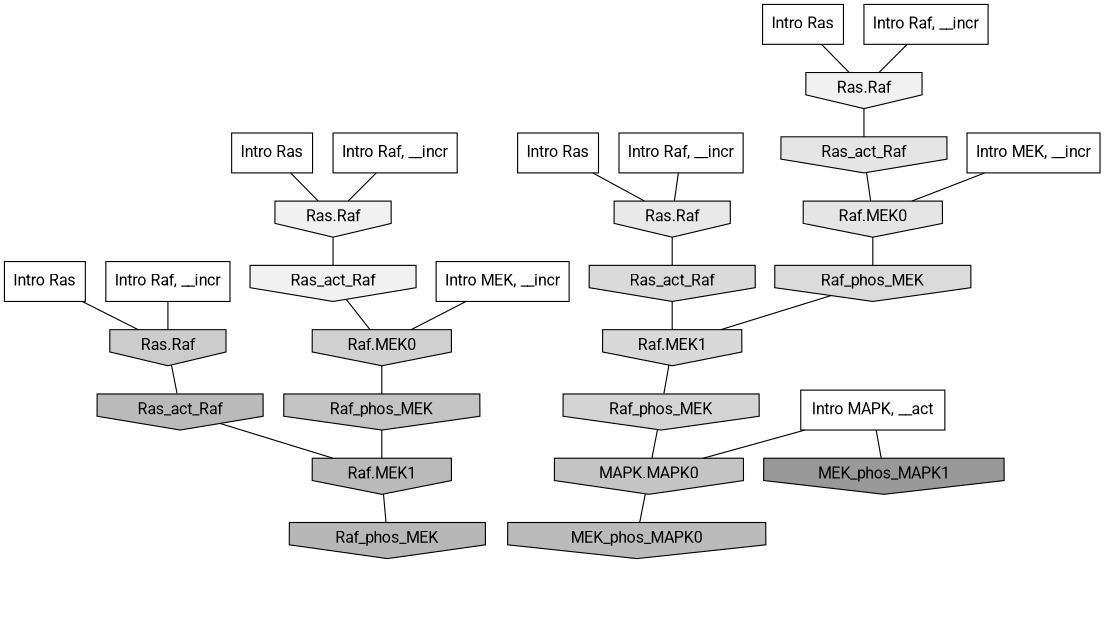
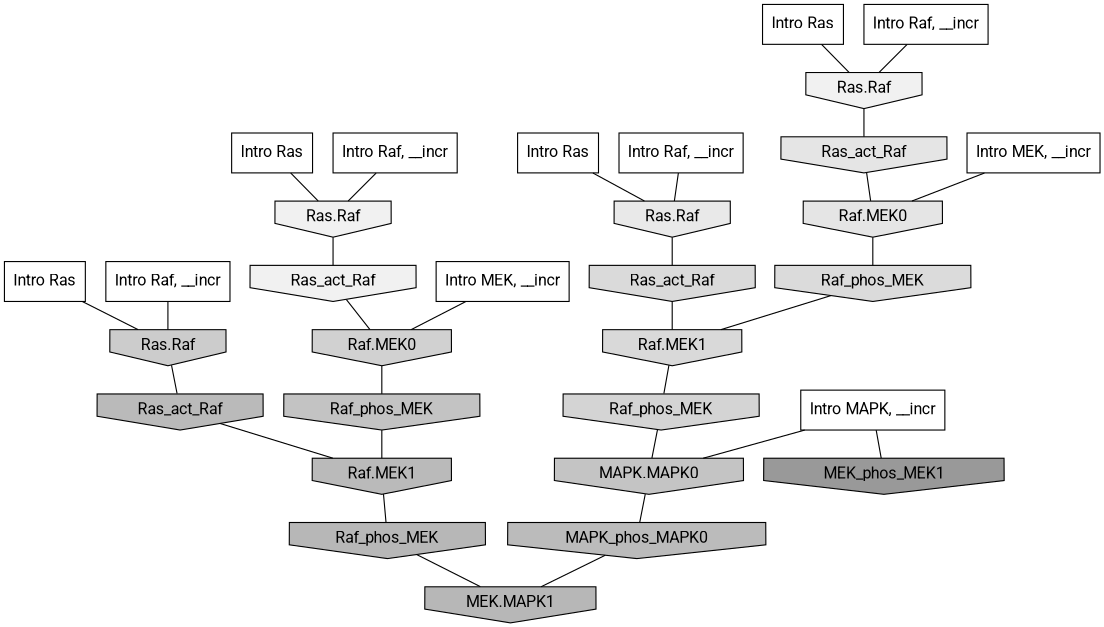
node "Intro MAPK, __act": label "Intro MAPK, __act" -> "Intro MAPK, __incr"
node "MEK_phos_MAPK1": label "MEK_phos_MAPK1" -> "MEK_phos_MEK1"
node "MEK_phos_MAPK0": label "MEK_phos_MAPK0" -> "MAPK_phos_MAPK0"
node "MEK.MAPK1": added
